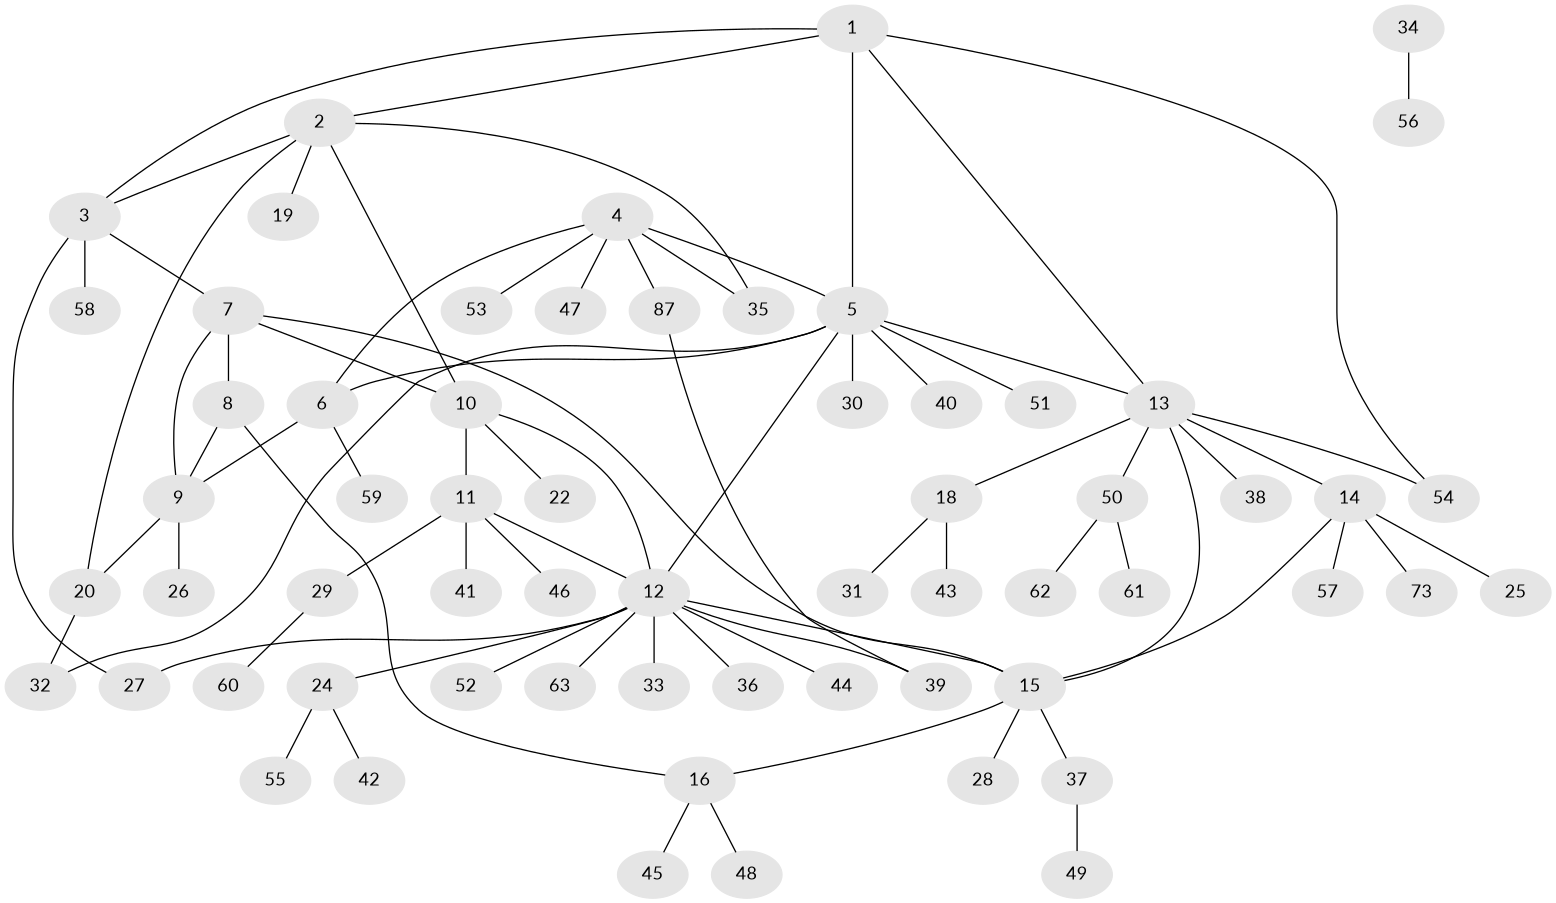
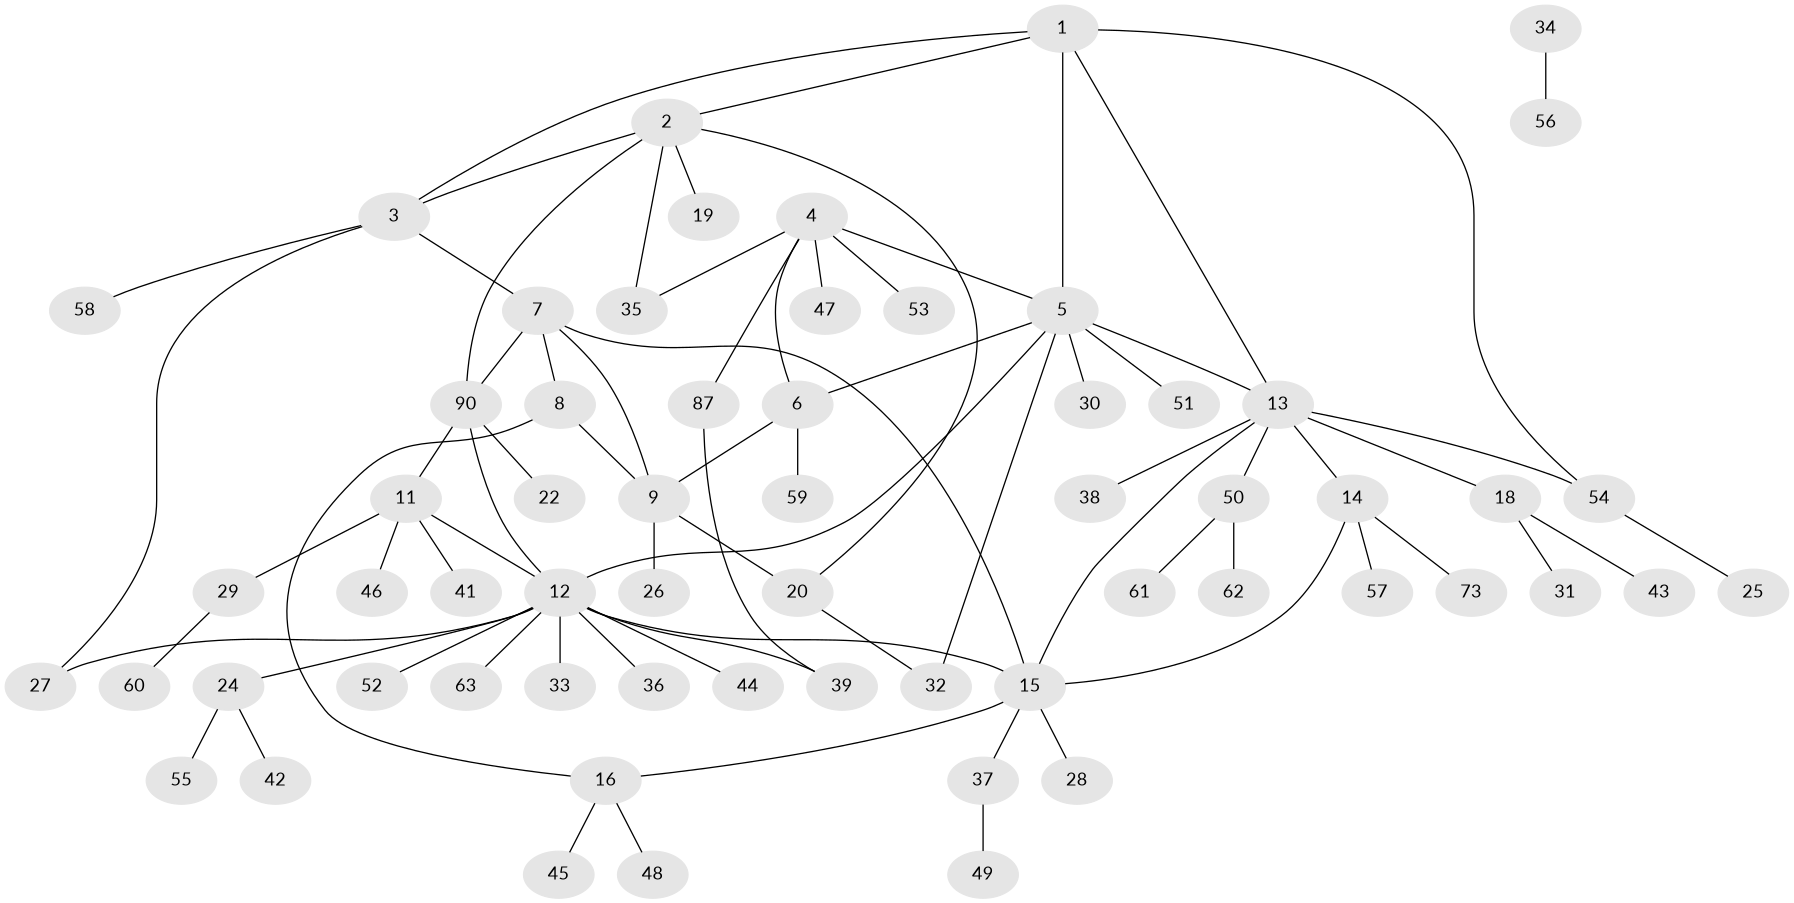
node "10": label "10" -> "90"
node "40": removed
edge "14" -- "25": now "54" -- "25"
